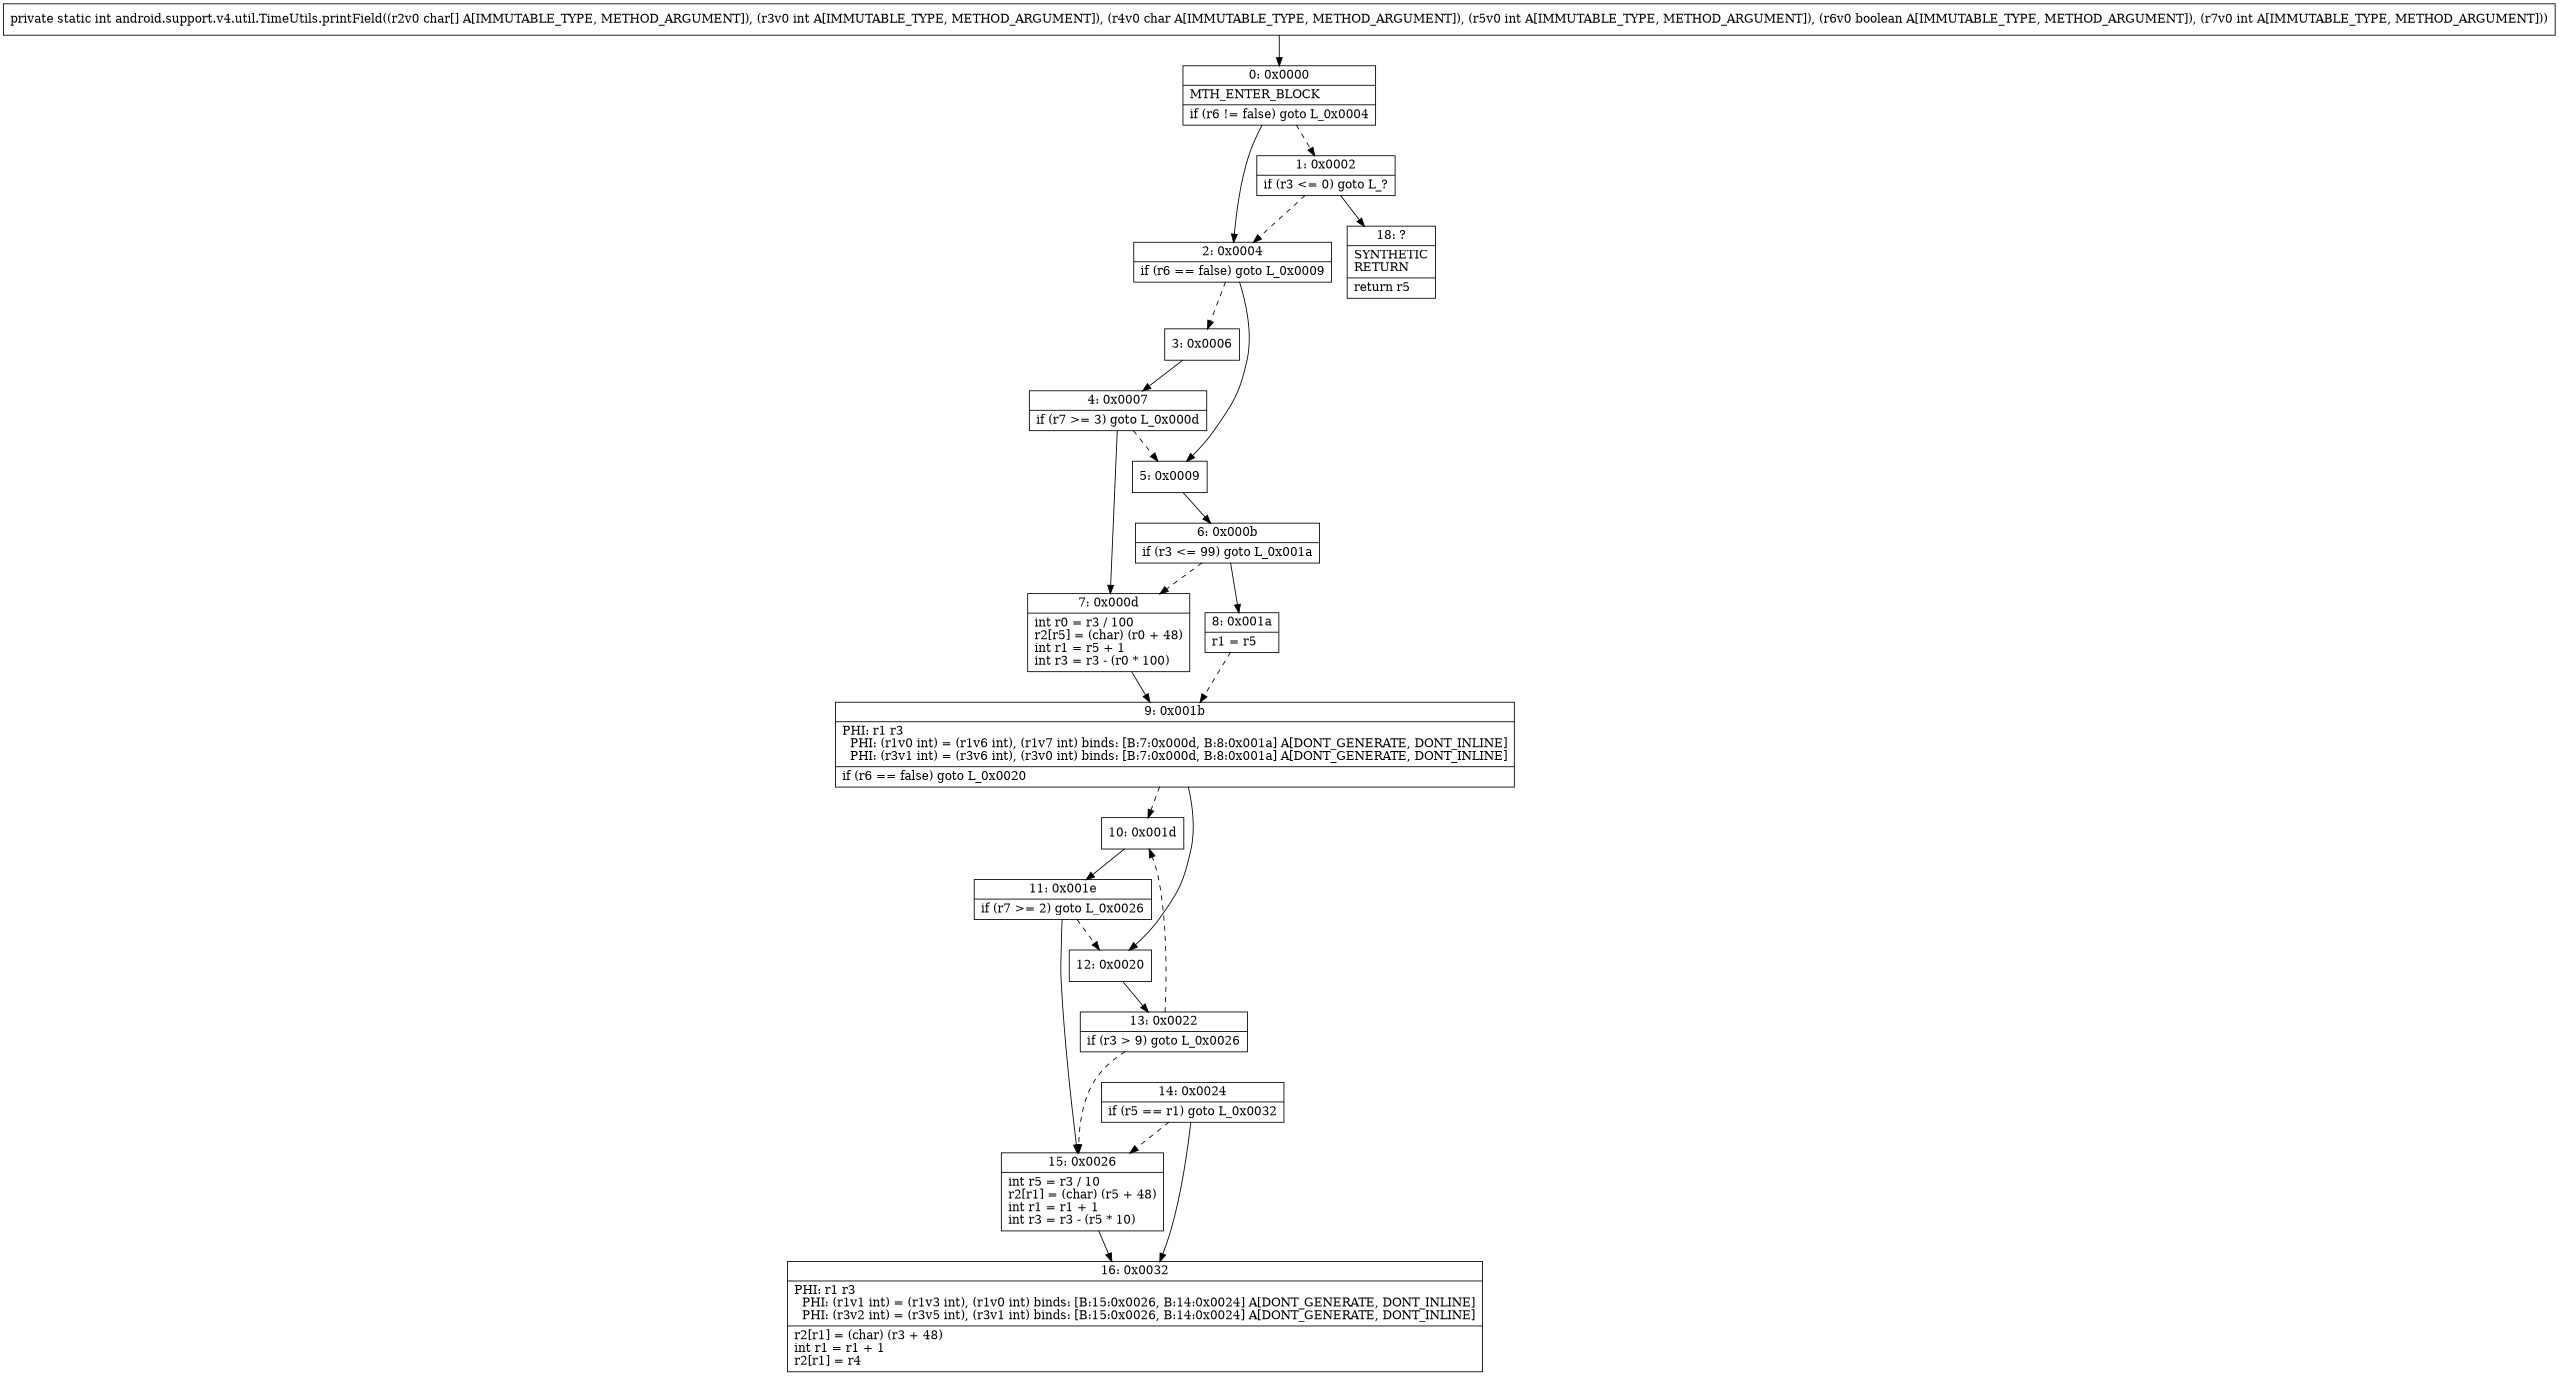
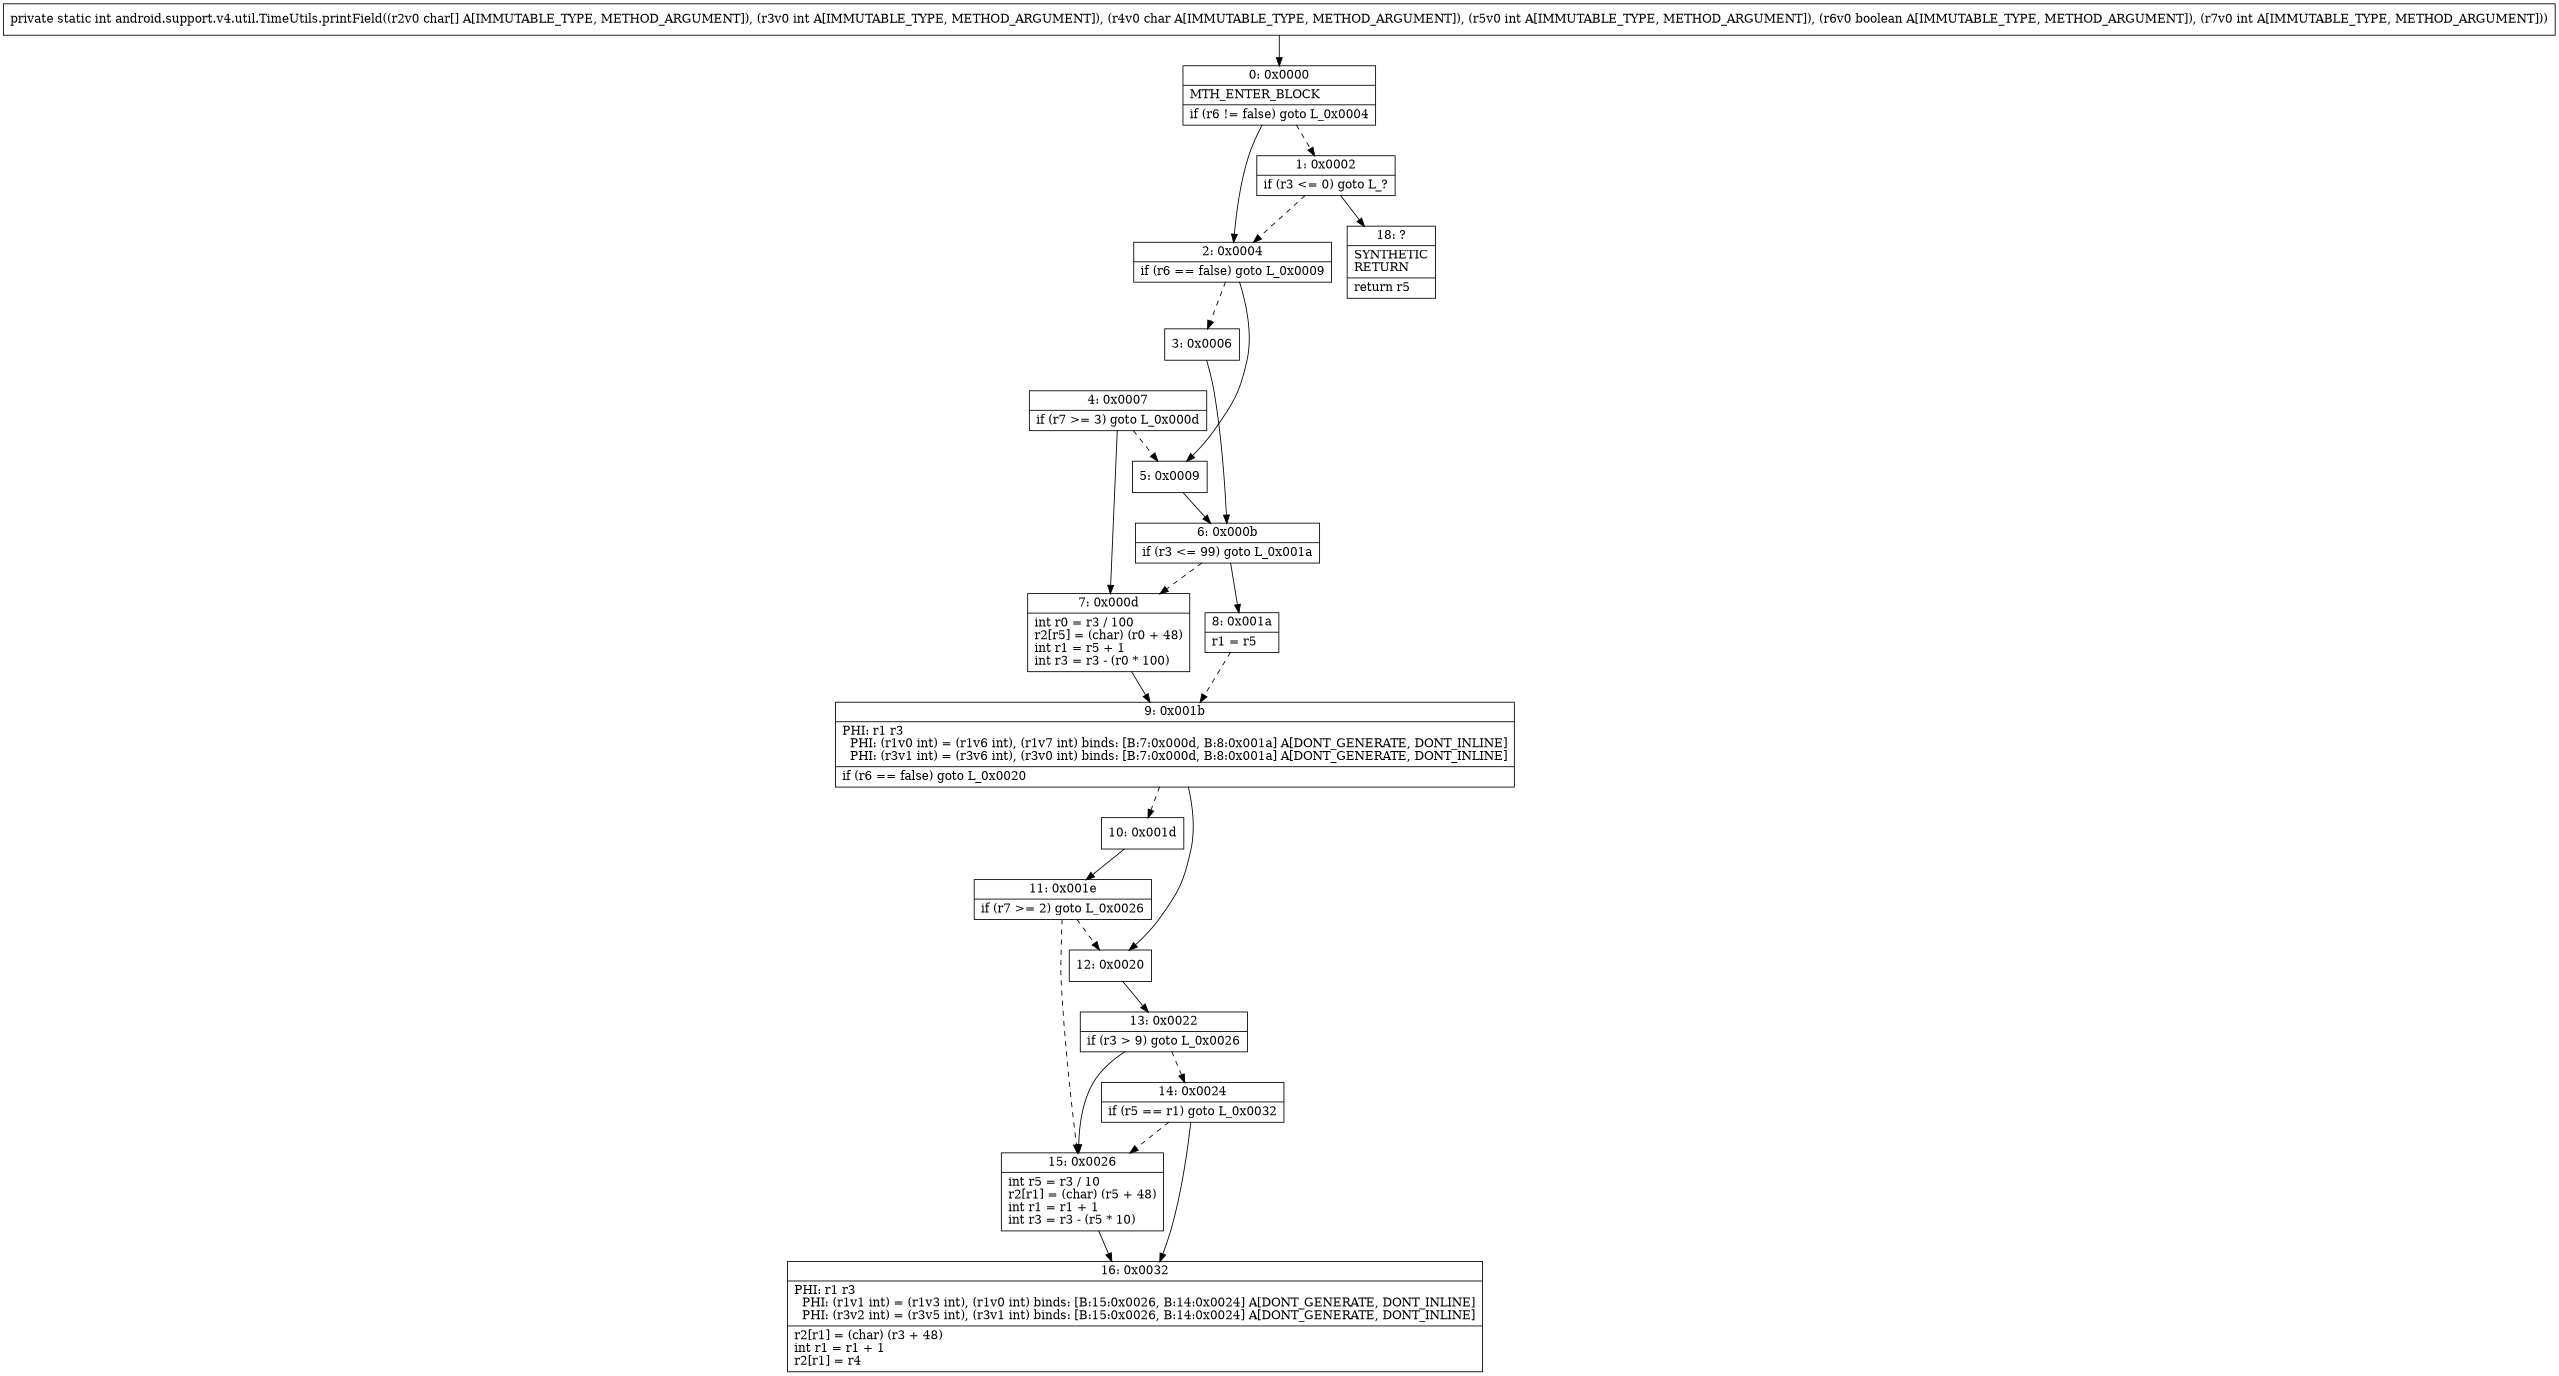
edge "3: 0x0006" -> "4: 0x0007": now "3: 0x0006" -> "6: 0x000b"
edge "13: 0x0022" -> "10: 0x001d": now "13: 0x0022" -> "14: 0x0024"
edge "11: 0x001e" -> "15: 0x0026": style solid -> dashed
edge "13: 0x0022" -> "15: 0x0026": style dashed -> solid
